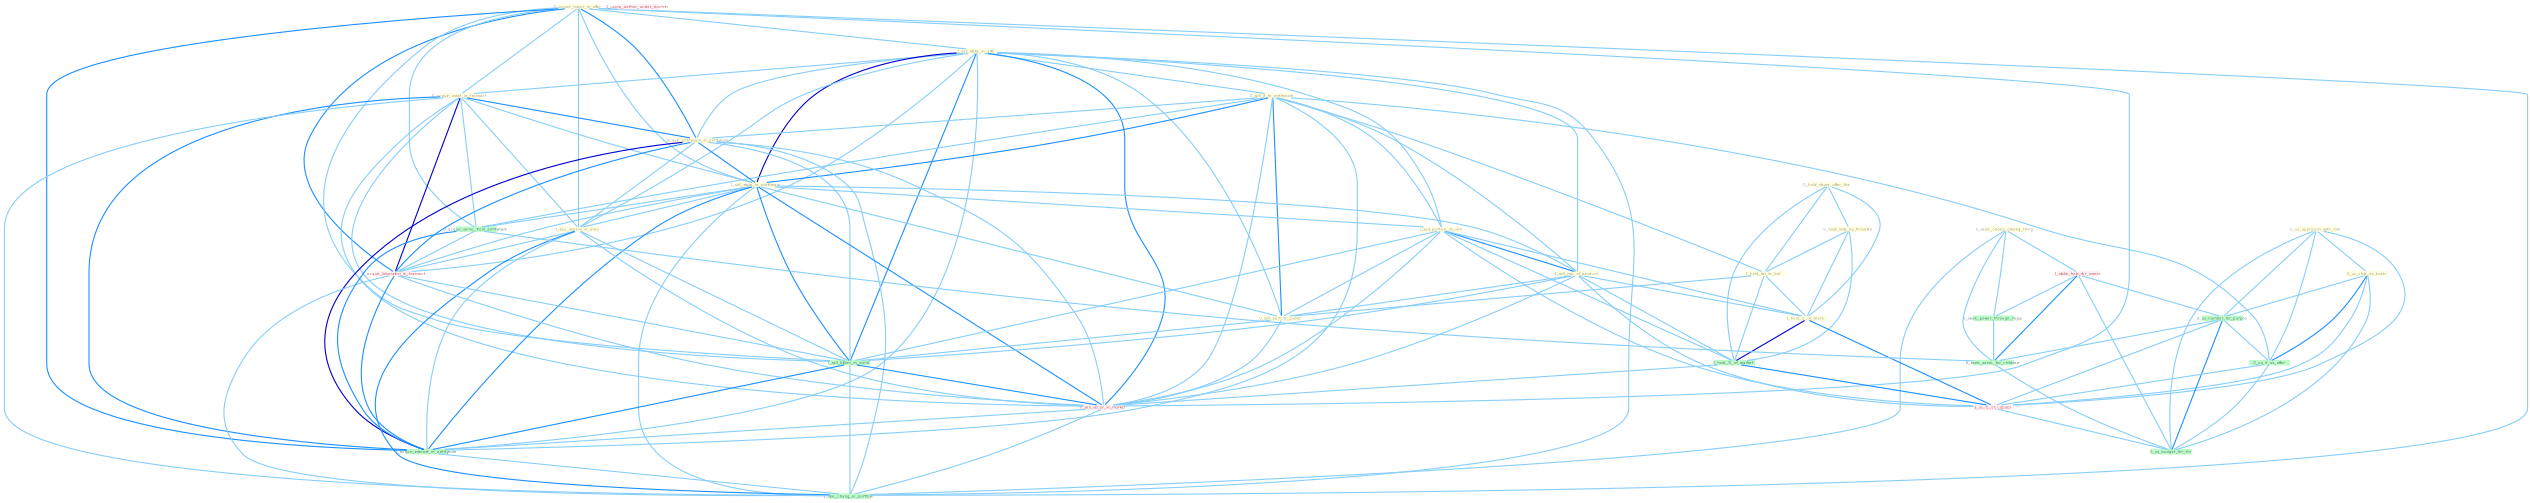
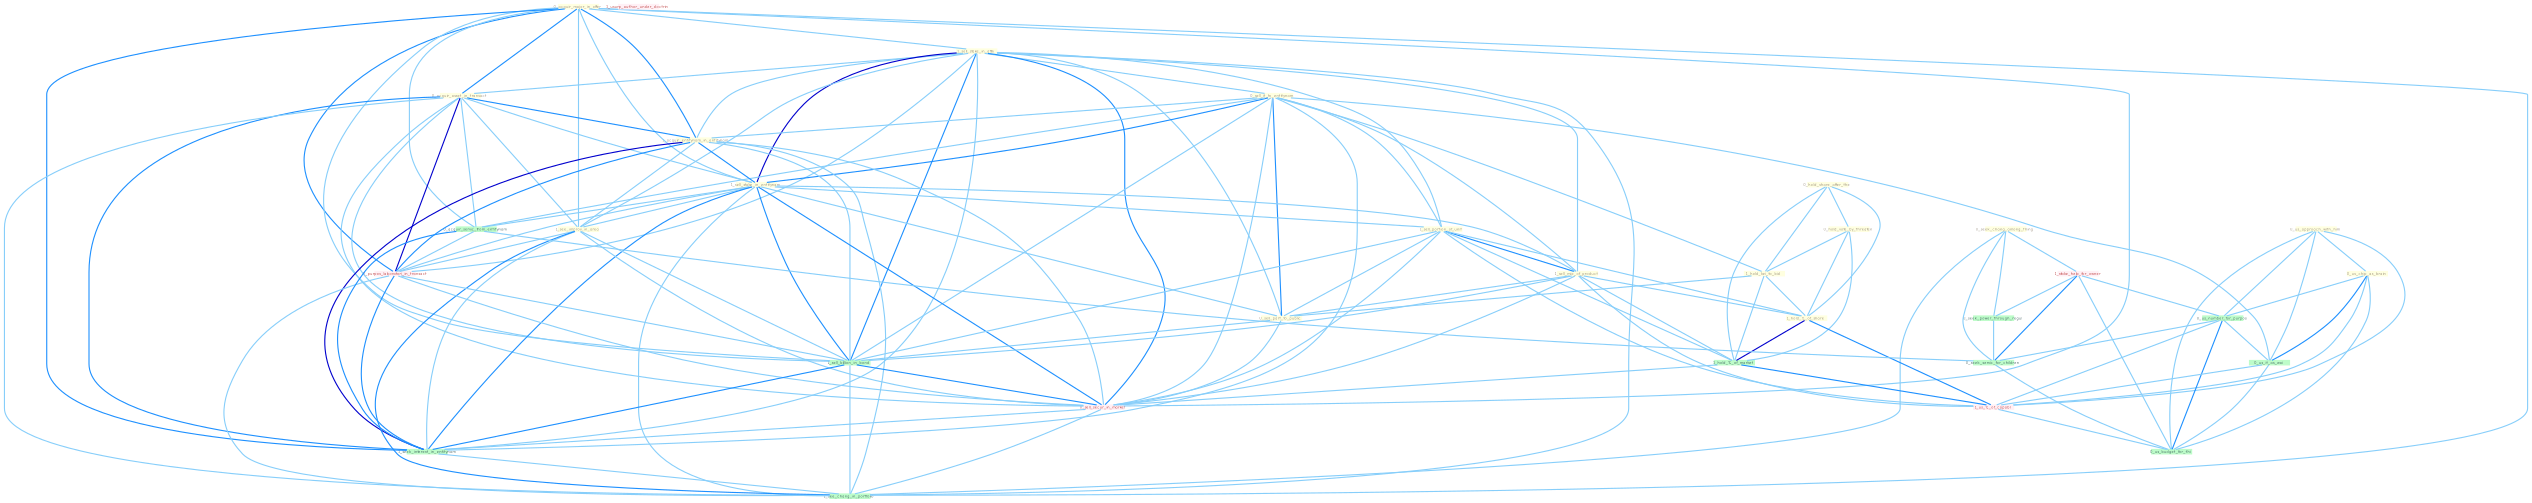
edge "0_acquir_major_in_offer" -- "0_acquir_asset_in_transact": color #87cefa -> #1e90ff
edge "0_sell_it_to_entitynam" -- "1_sell_billion_in_bond": added
node "0_acquir_laboratori_in_transact": label "0_acquir_laboratori_in_transact" -> "0_purpos_laboratori_in_transact"
node "0_us_it_as_after": label "0_us_it_as_after" -> "0_us_it_as_wai"
node "1_acquir_interest_in_entitynam": label "1_acquir_interest_in_entitynam" -> "1_seek_interest_in_entitynam"
